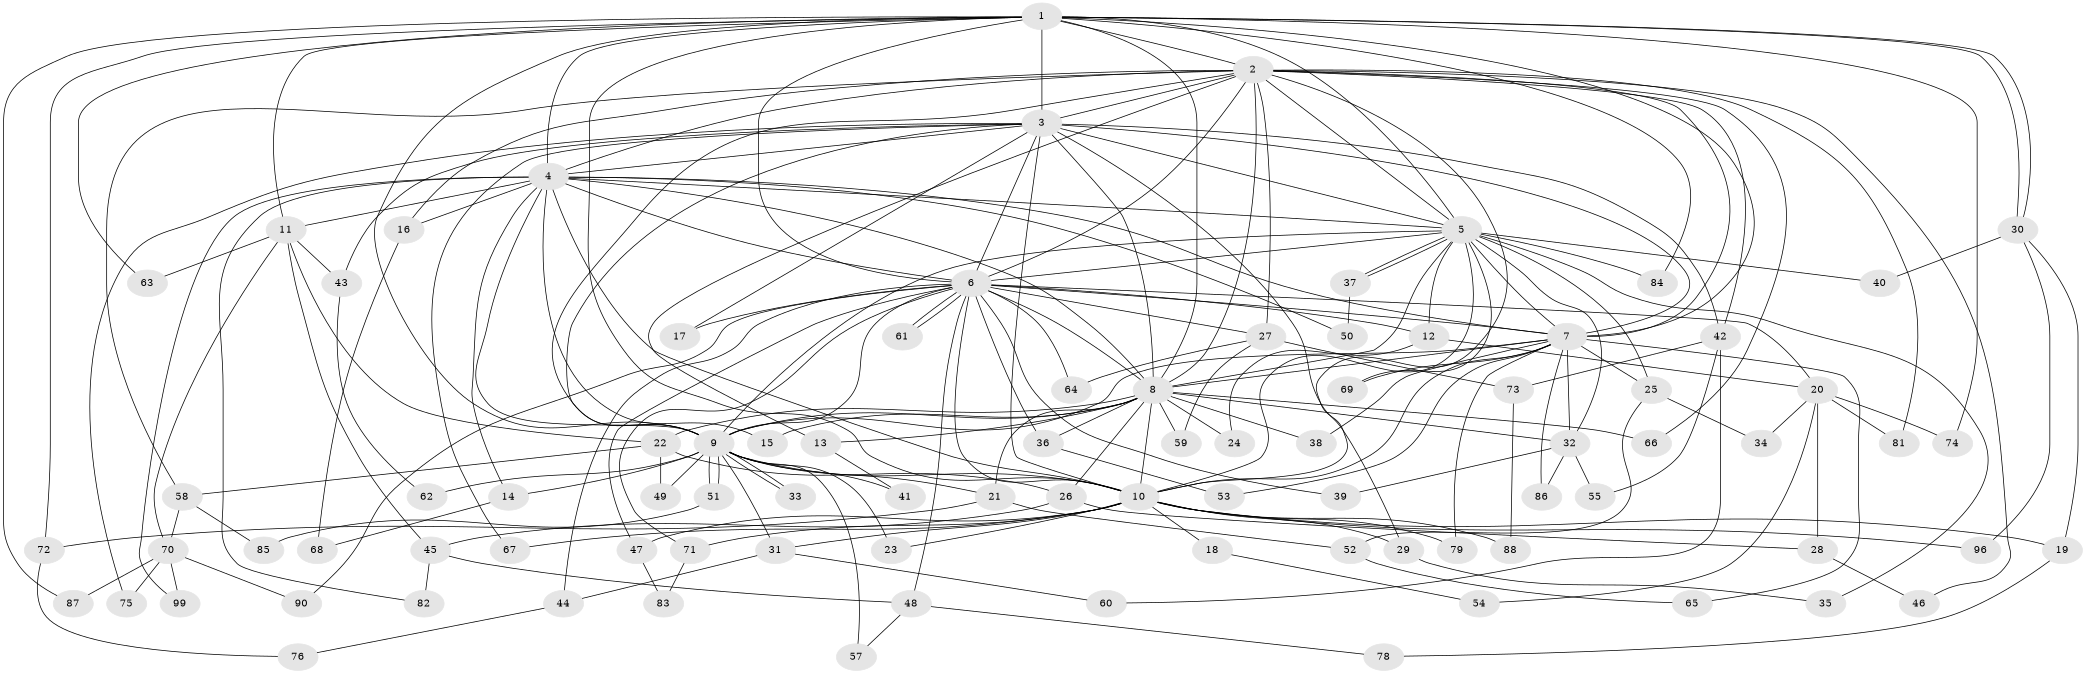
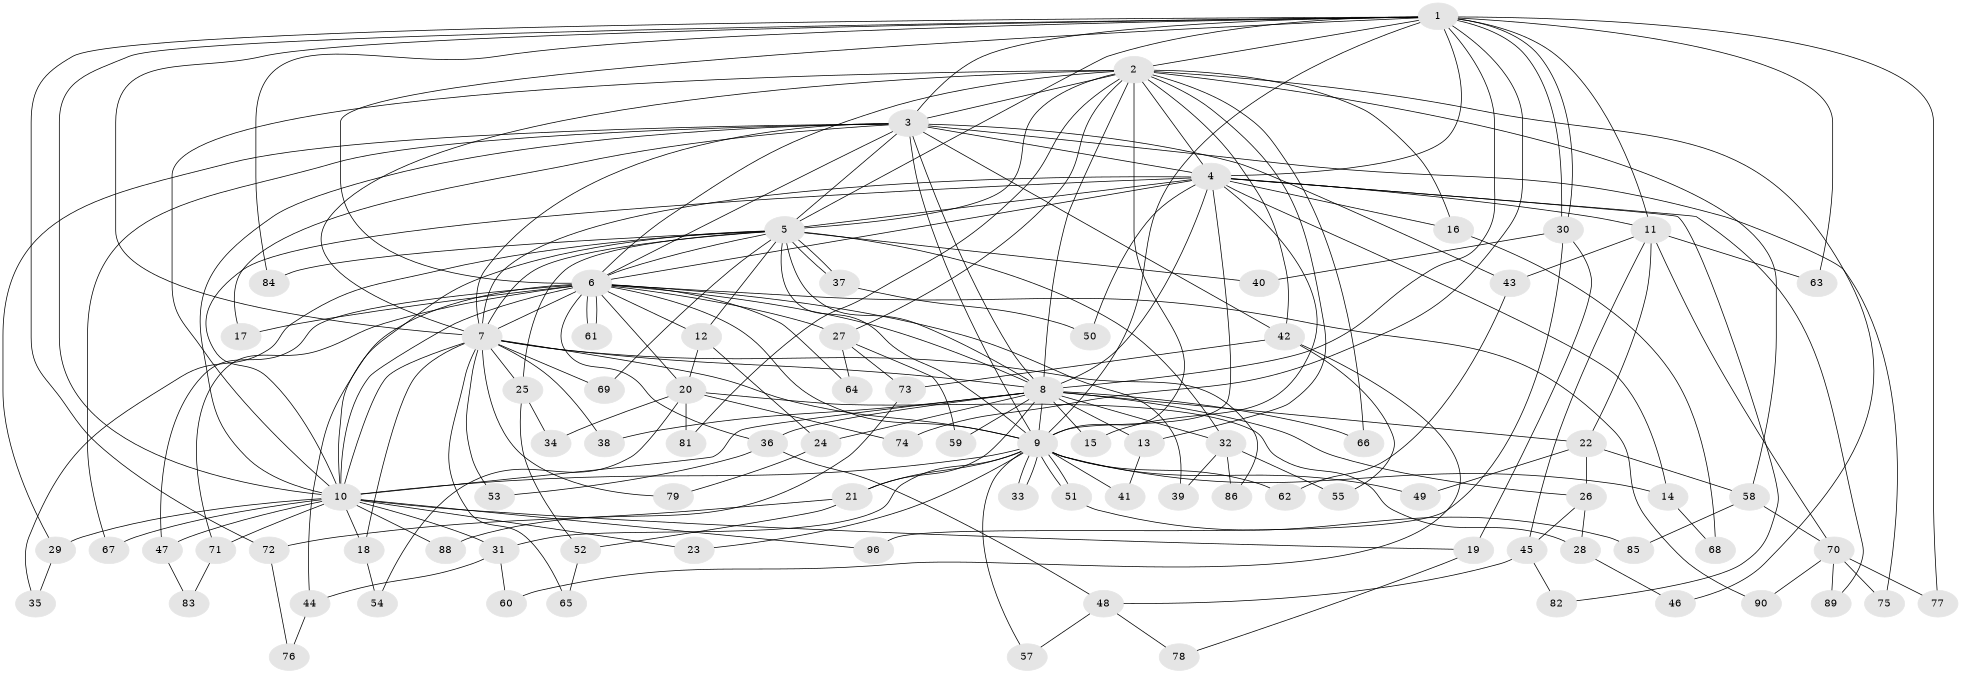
edge "7" -- "32": now "7" -- "18"
edge "6" -- "48": now "36" -- "48"
edge "10" -- "79": now "24" -- "79"
node "87": label "87" -> "77"
node "99": label "99" -> "89"
